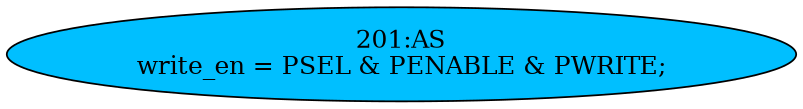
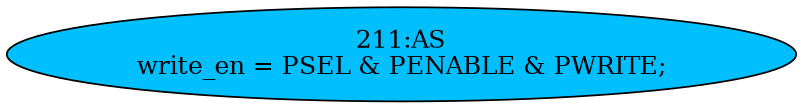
node "201:AS write_en = PSEL & PENABLE & PWRITE;": label "201:AS write_en = PSEL & PENABLE & PWRITE;" -> "211:AS write_en = PSEL & PENABLE & PWRITE;"
